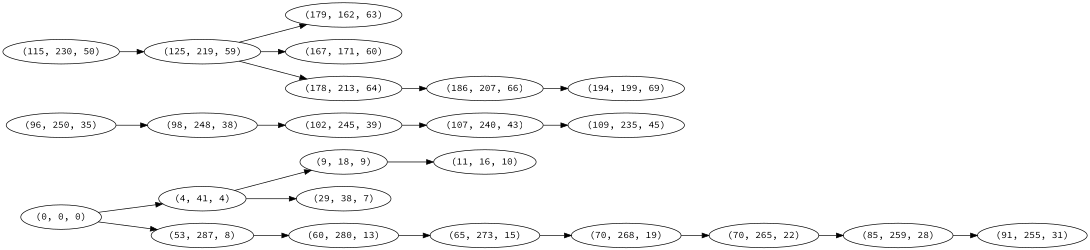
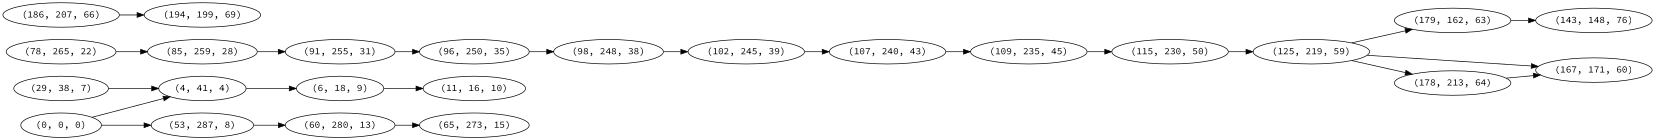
node "(143, 148, 76)": added
edge "(91, 255, 31)" -> "(96, 250, 35)": added
edge "(109, 235, 45)" -> "(115, 230, 50)": added
edge "(178, 213, 64)" -> "(186, 207, 66)": now "(178, 213, 64)" -> "(167, 171, 60)"
node "(9, 18, 9)": label "(9, 18, 9)" -> "(6, 18, 9)"
edge "(4, 41, 4)" -> "(29, 38, 7)": reversed
node "(70, 268, 19)": removed
node "(70, 265, 22)": label "(70, 265, 22)" -> "(78, 265, 22)"
